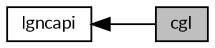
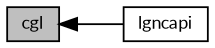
edge "cgl" -> "lgncapi": reversed
